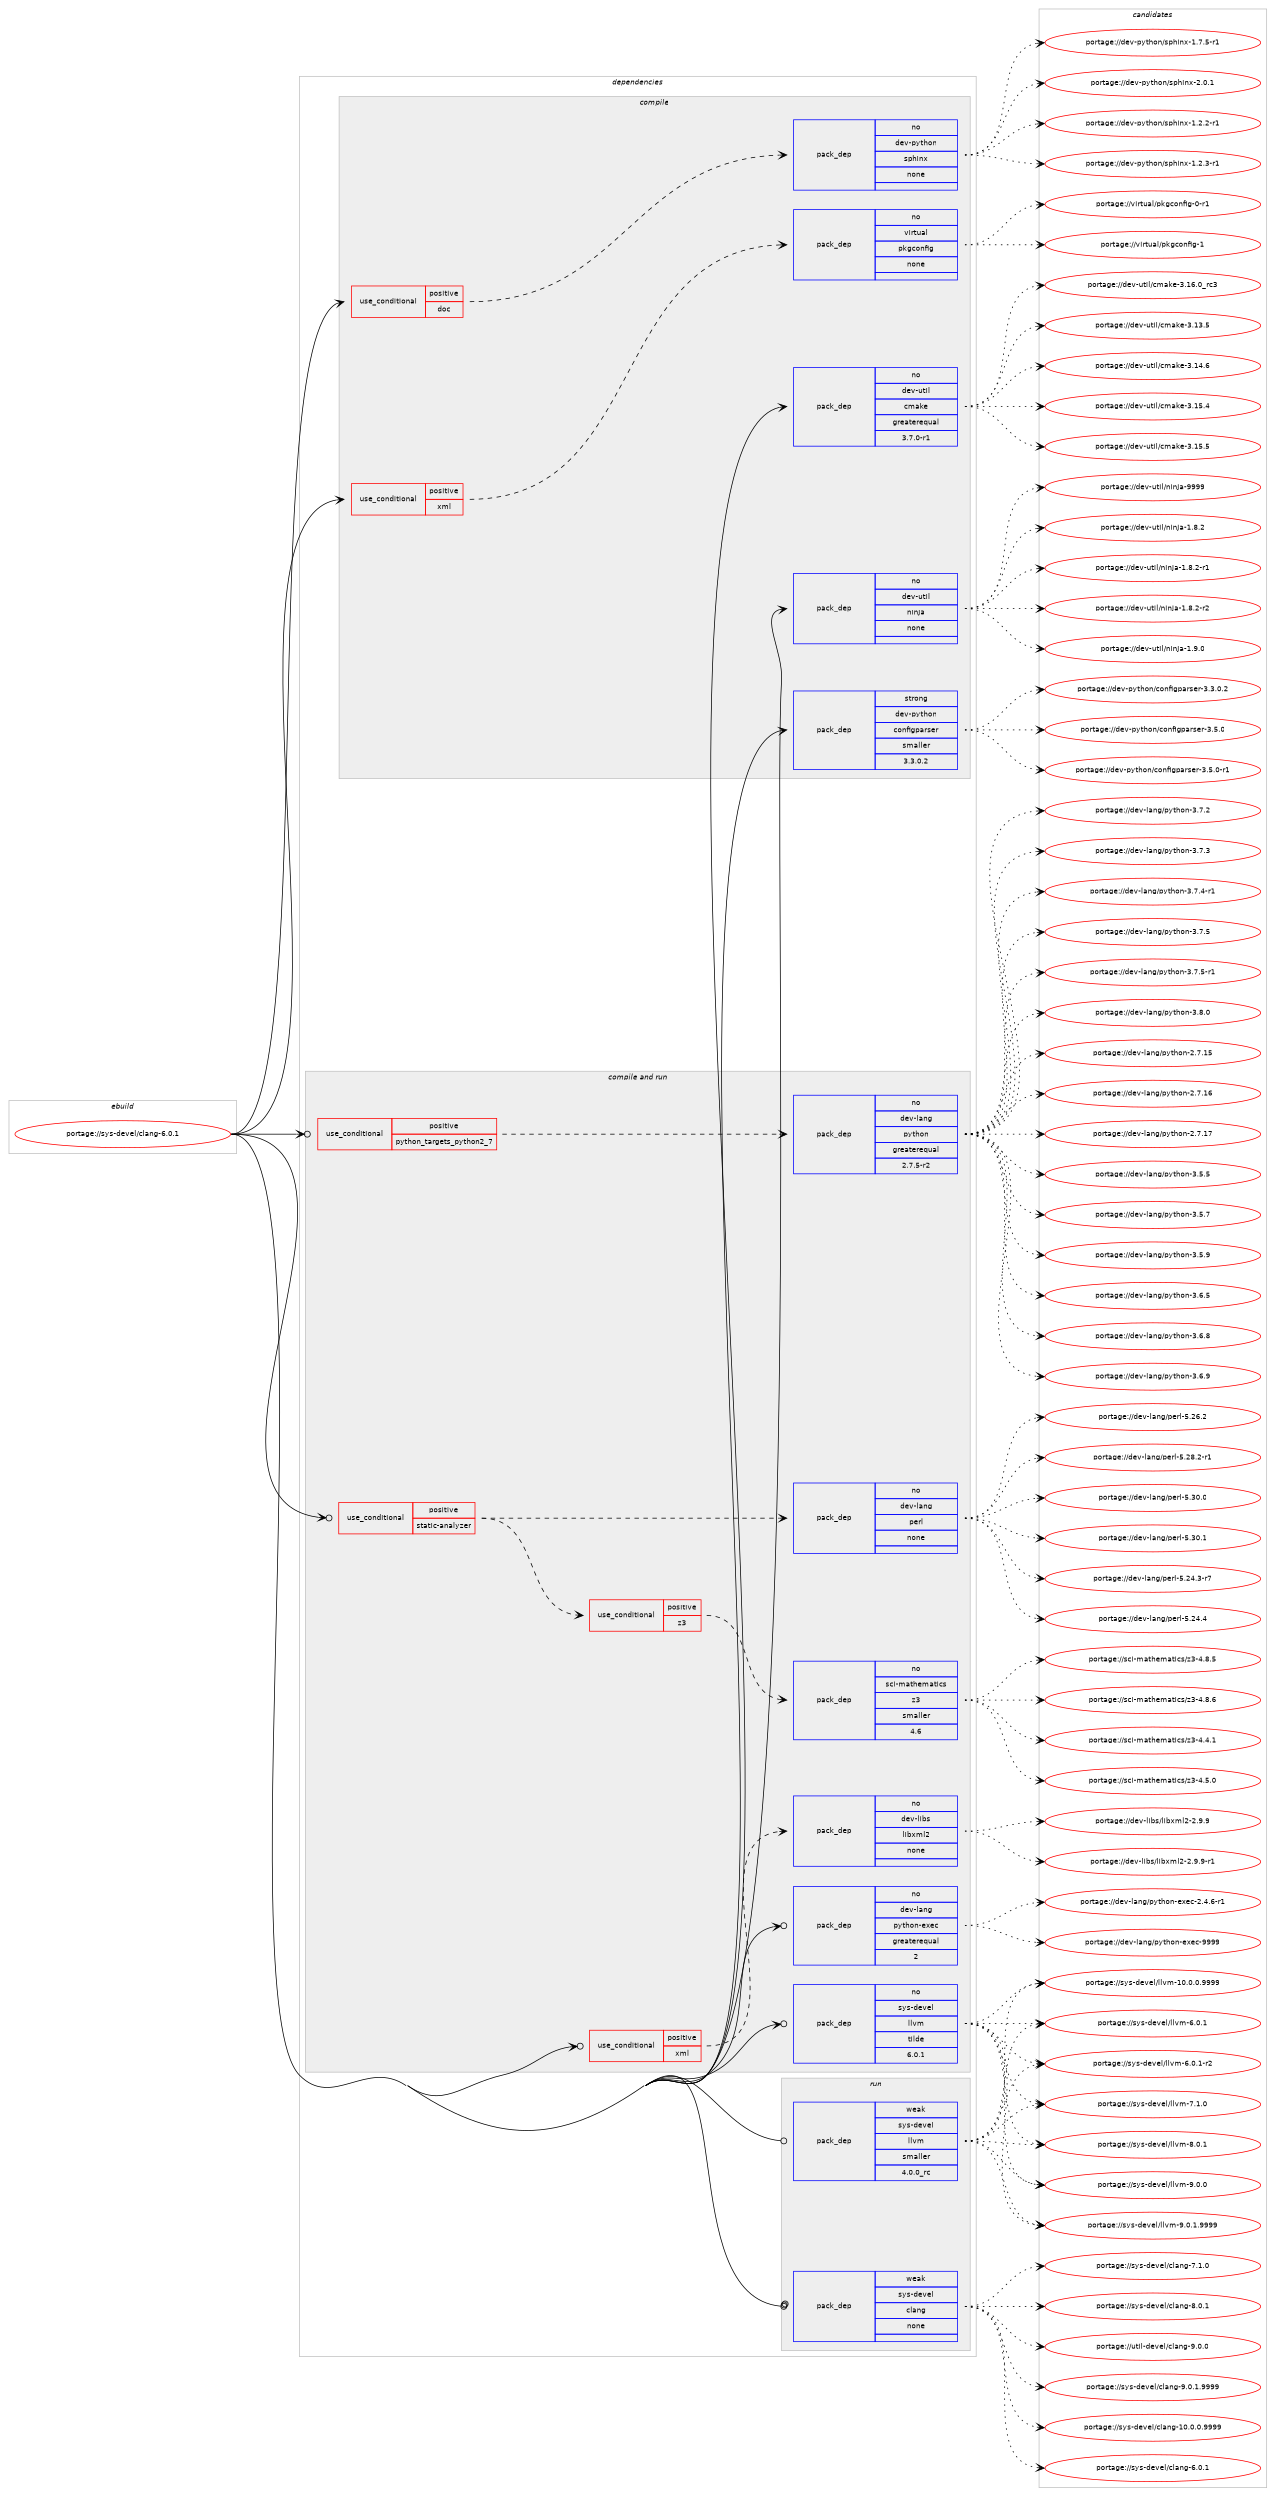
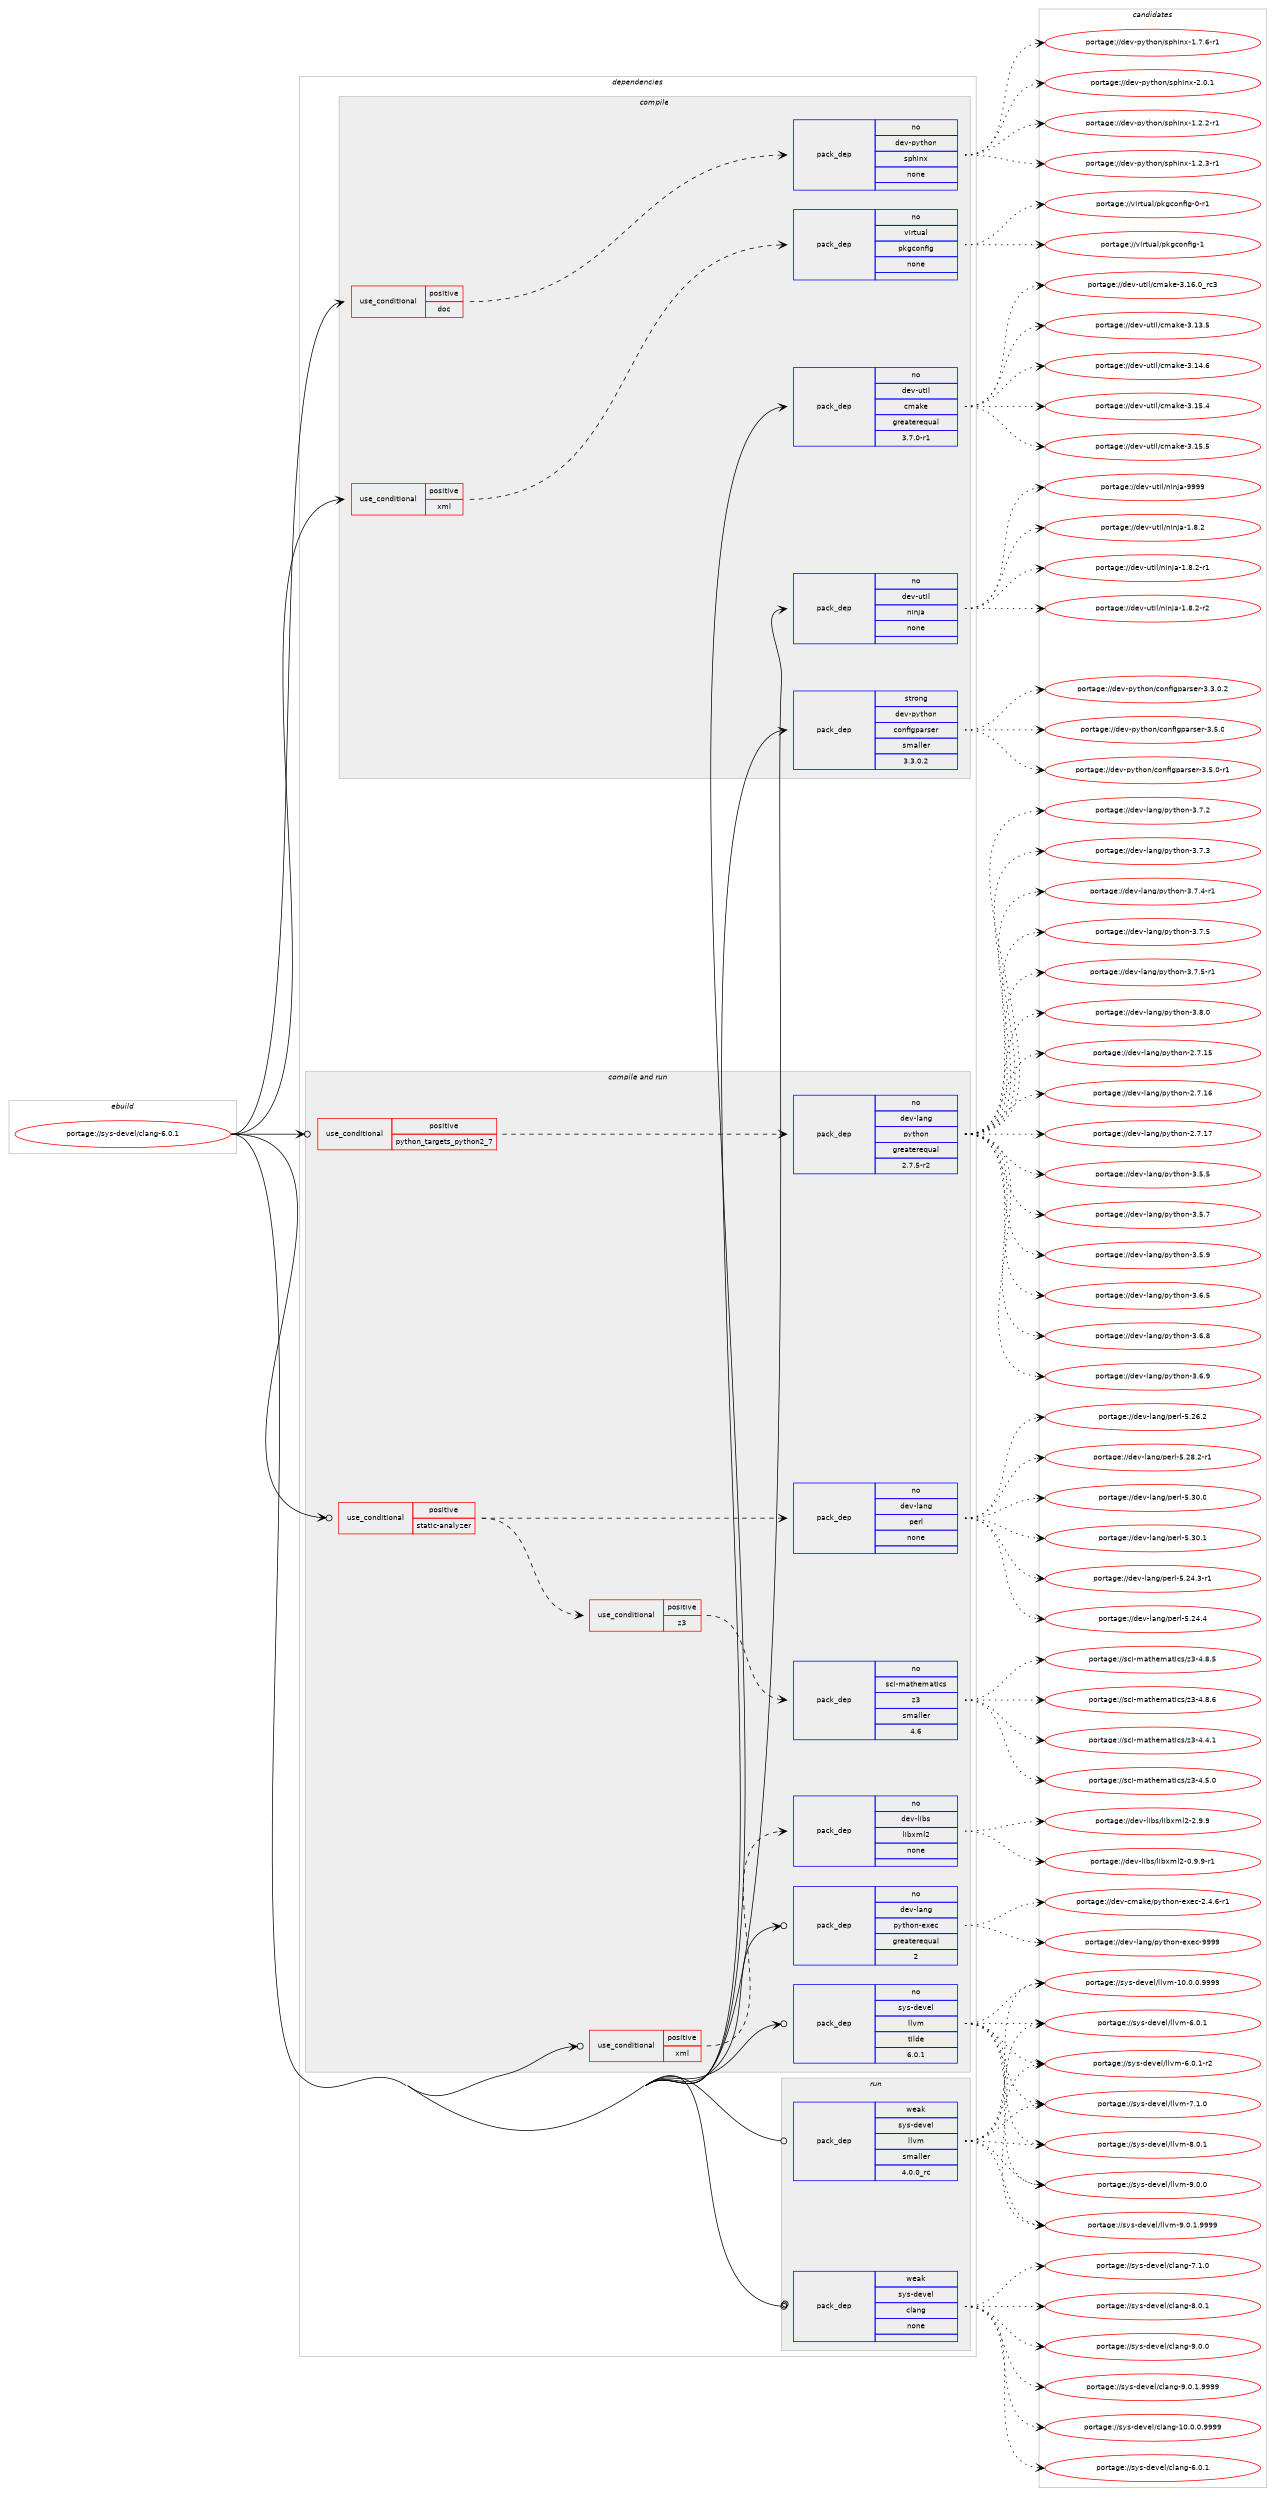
node "portage://dev-python/sphinx-1.7.5-r1": label "portage://dev-python/sphinx-1.7.5-r1" -> "portage://dev-python/sphinx-1.7.6-r1"
node "portage://dev-util/ninja-1.9.0": removed
node "portage://dev-lang/perl-5.24.3-r7": label "portage://dev-lang/perl-5.24.3-r7" -> "portage://dev-lang/perl-5.24.3-r1"
node "portage://dev-libs/libxml2-2.9.9-r1": label "portage://dev-libs/libxml2-2.9.9-r1" -> "portage://dev-libs/libxml2-0.9.9-r1"
node "portage://dev-lang/python-exec-2.4.6-r1": label "portage://dev-lang/python-exec-2.4.6-r1" -> "portage://dev-cmake/python-exec-2.4.6-r1"
node "portage://util-devel/clang-9.0.0": label "portage://util-devel/clang-9.0.0" -> "portage://sys-devel/clang-9.0.0"
